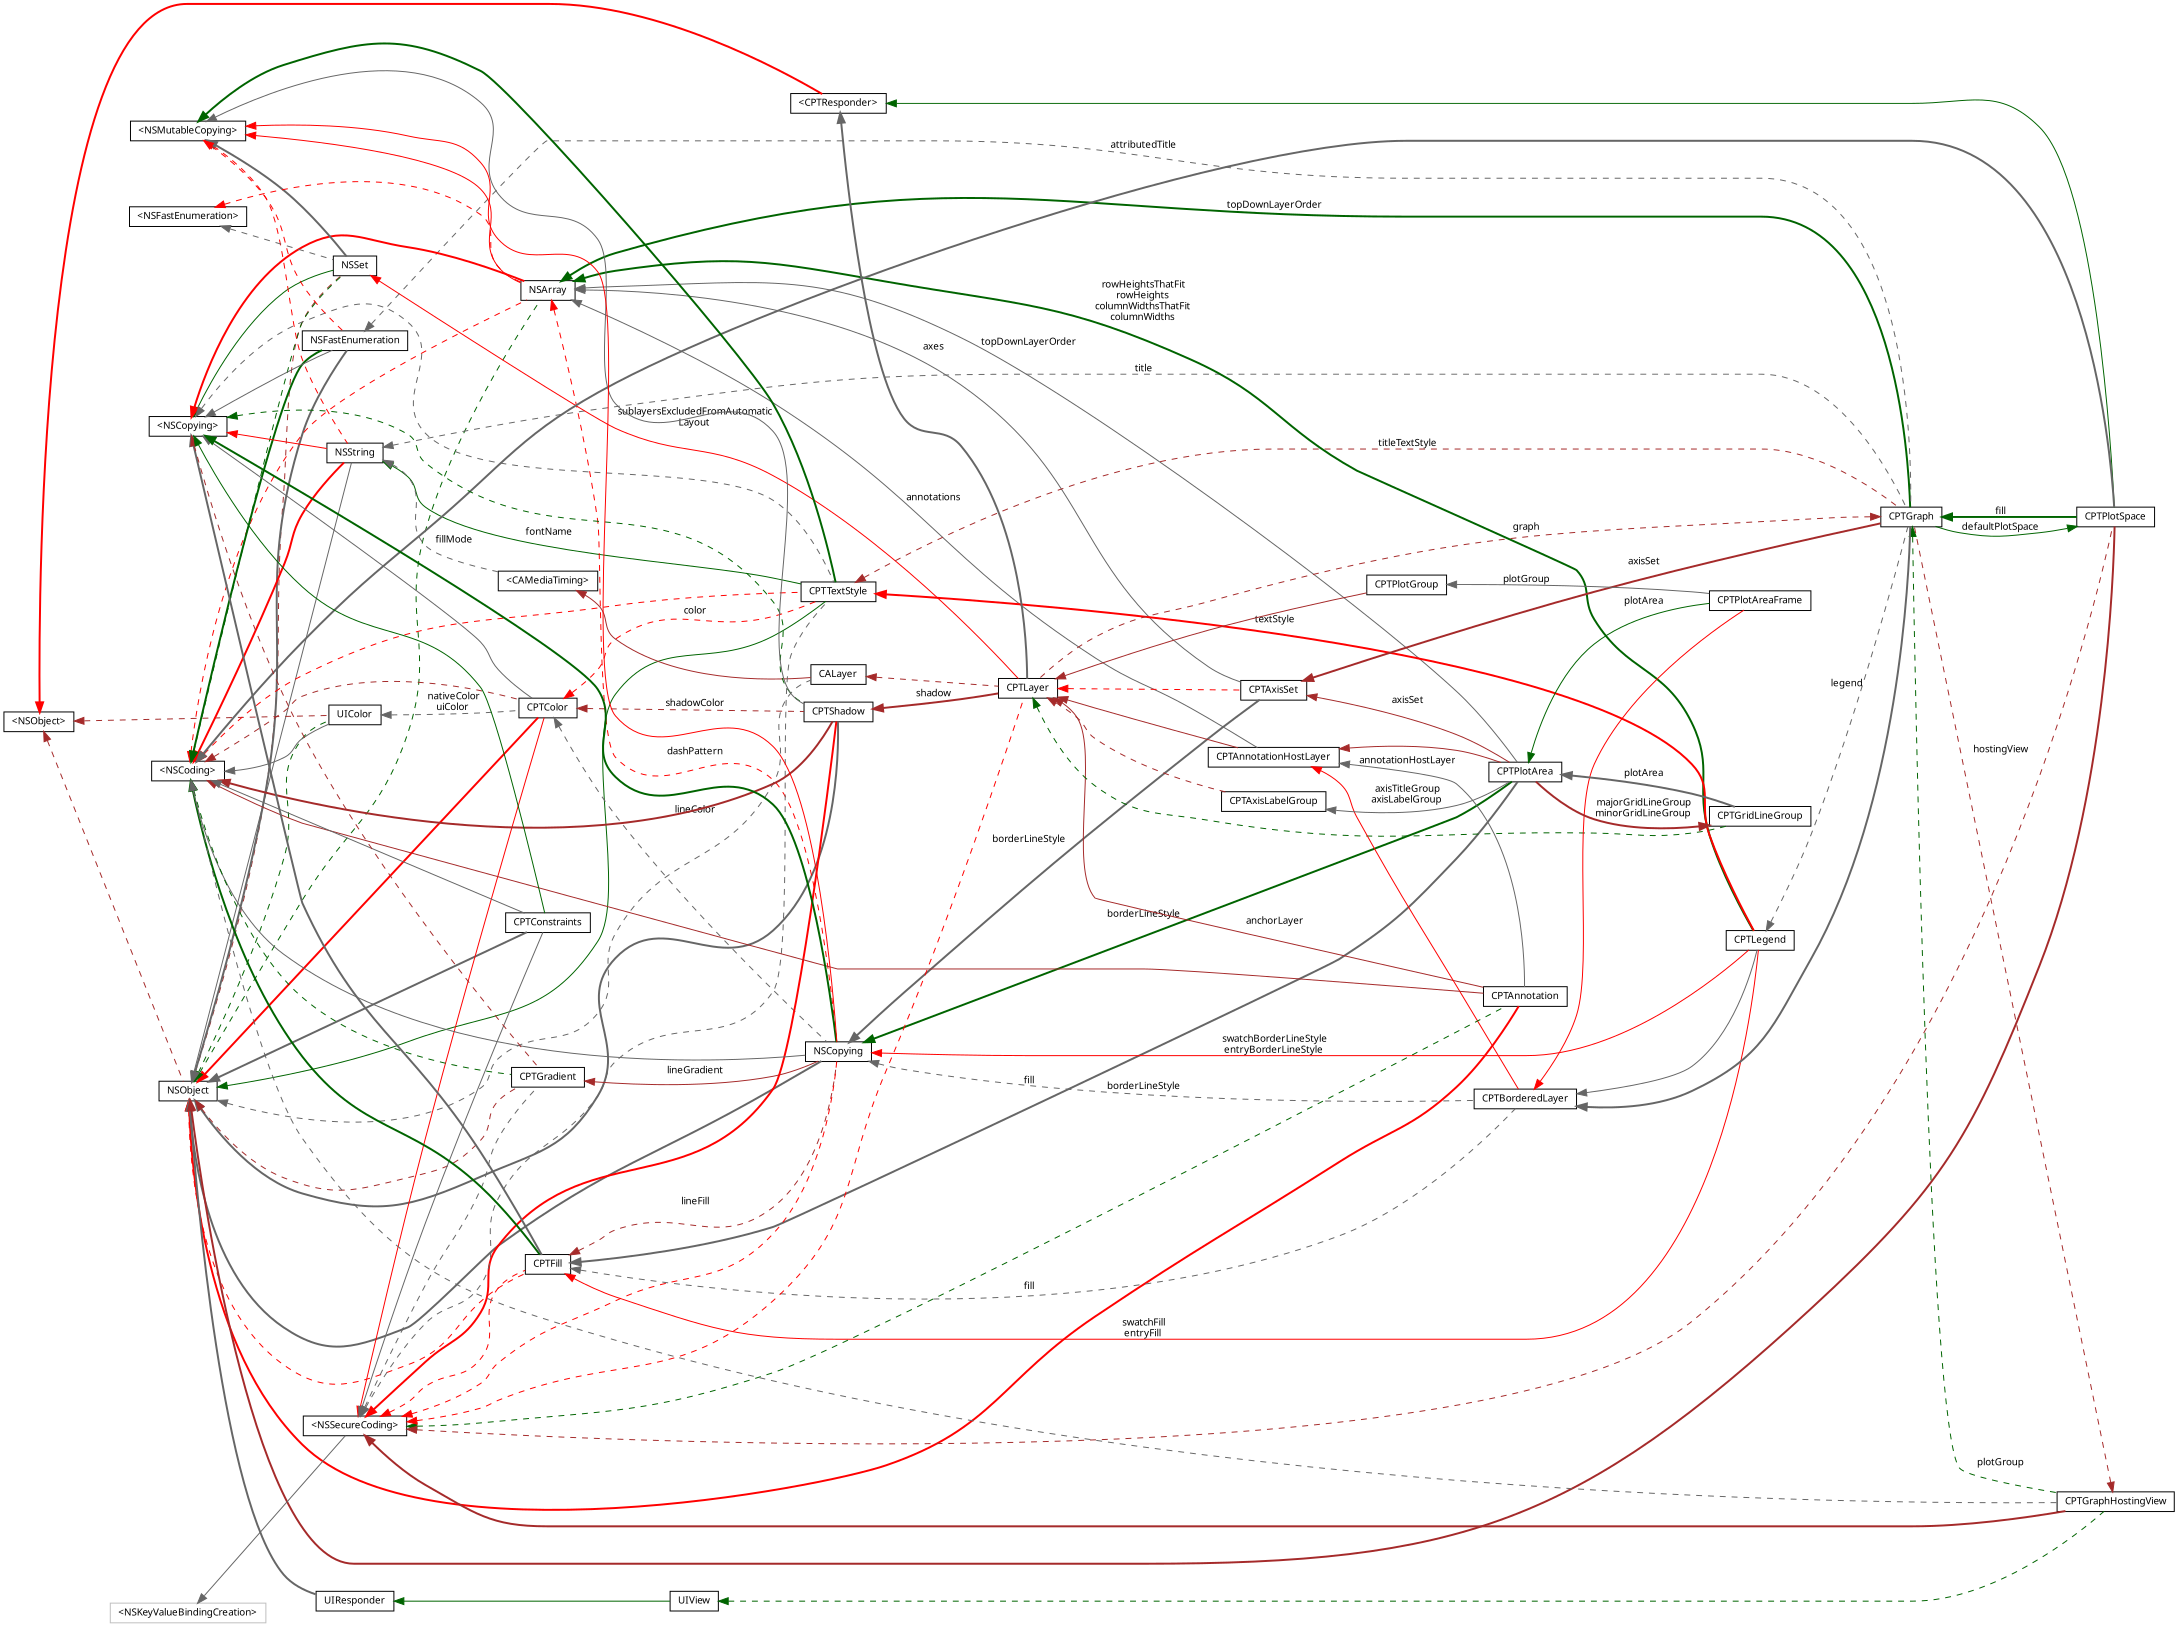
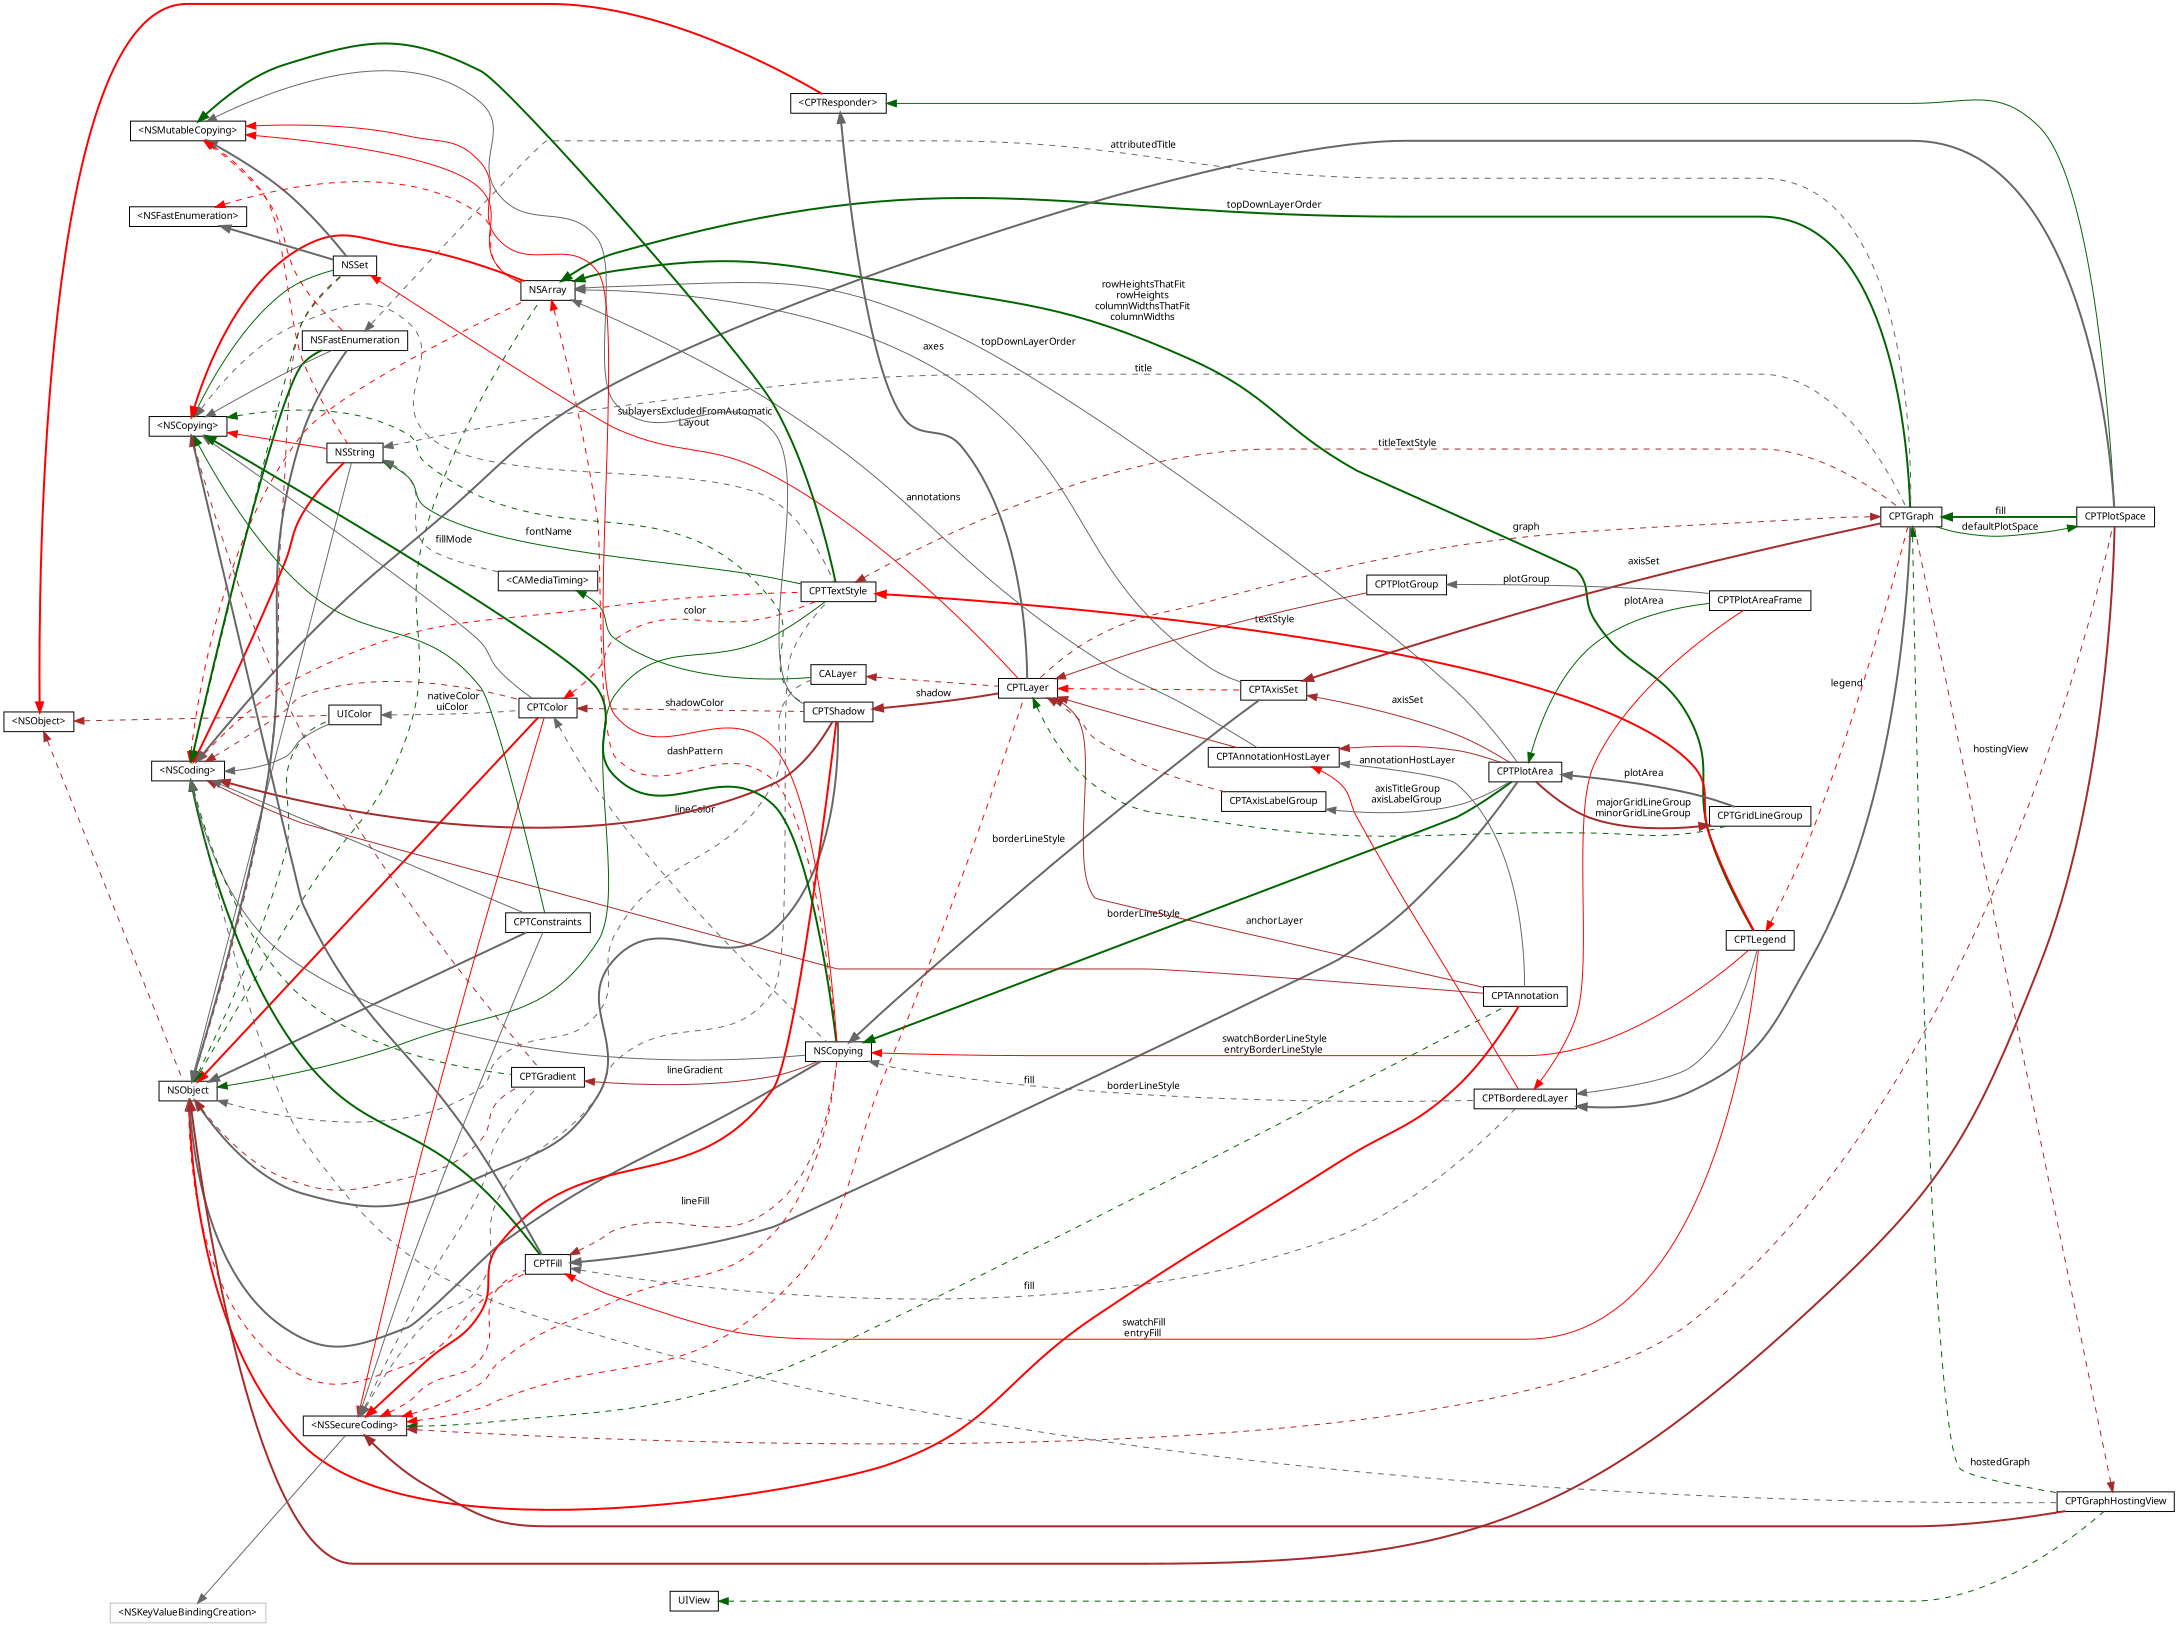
edge "NSSet" -> "<NSFastEnumeration>": style dashed -> bold
edge "CALayer" -> "<CAMediaTiming>": color brown -> darkgreen
edge "CPTGraph" -> "CPTLegend": color gray40 -> red
edge "CPTGraphHostingView" -> "CPTGraph": label " plotGroup" -> " hostedGraph"
node "UIResponder": removed
